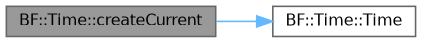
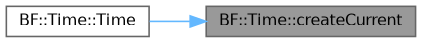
edge "BF::Time::createCurrent" -> "BF::Time::Time": reversed
